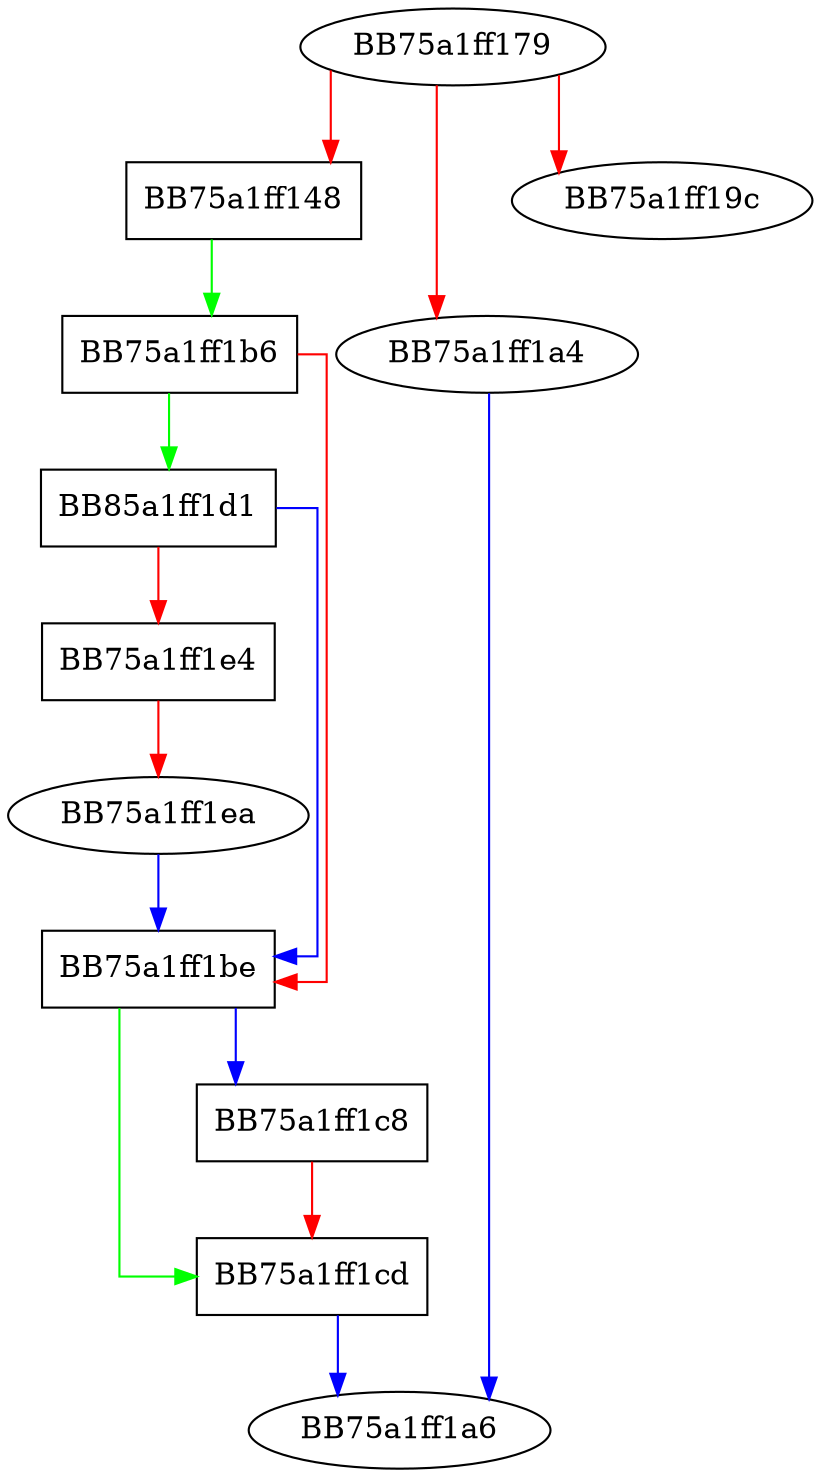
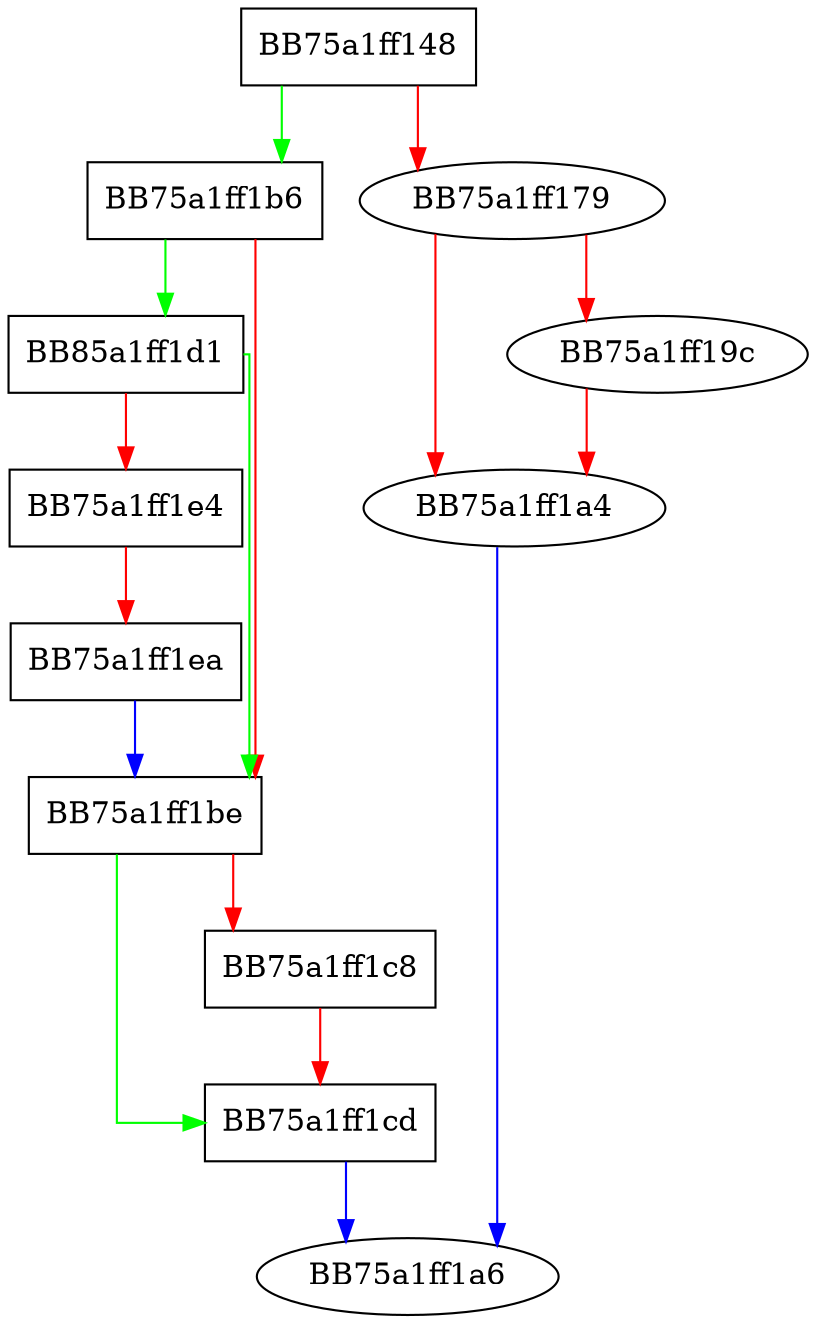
edge "BB75a1ff179" -> "BB75a1ff148": reversed
edge "BB75a1ff19c" -> "BB75a1ff1a4": added
edge "BB85a1ff1d1" -> "BB75a1ff1be": color blue -> green
node "BB75a1ff1ea": shape ellipse -> box
edge "BB75a1ff1be" -> "BB75a1ff1c8": color blue -> red
